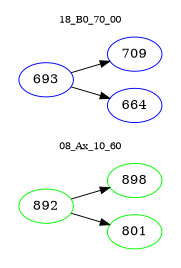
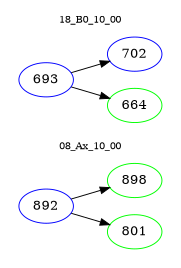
cluster "18_B0_70_00": label "18_B0_70_00" -> "18_B0_10_00"
node "709": label "709" -> "702"
node "664": color blue -> green
cluster "08_Ax_10_60": label "08_Ax_10_60" -> "08_Ax_10_00"
node "892": color green -> blue
